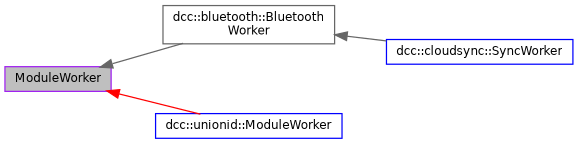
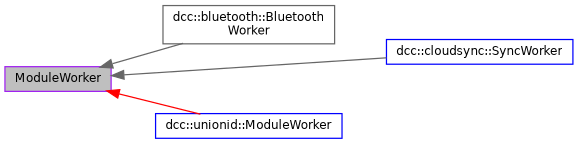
edge "dcc::cloudsync::SyncWorker" -> "dcc::bluetooth::Bluetooth Worker": now "dcc::cloudsync::SyncWorker" -> "ModuleWorker"
